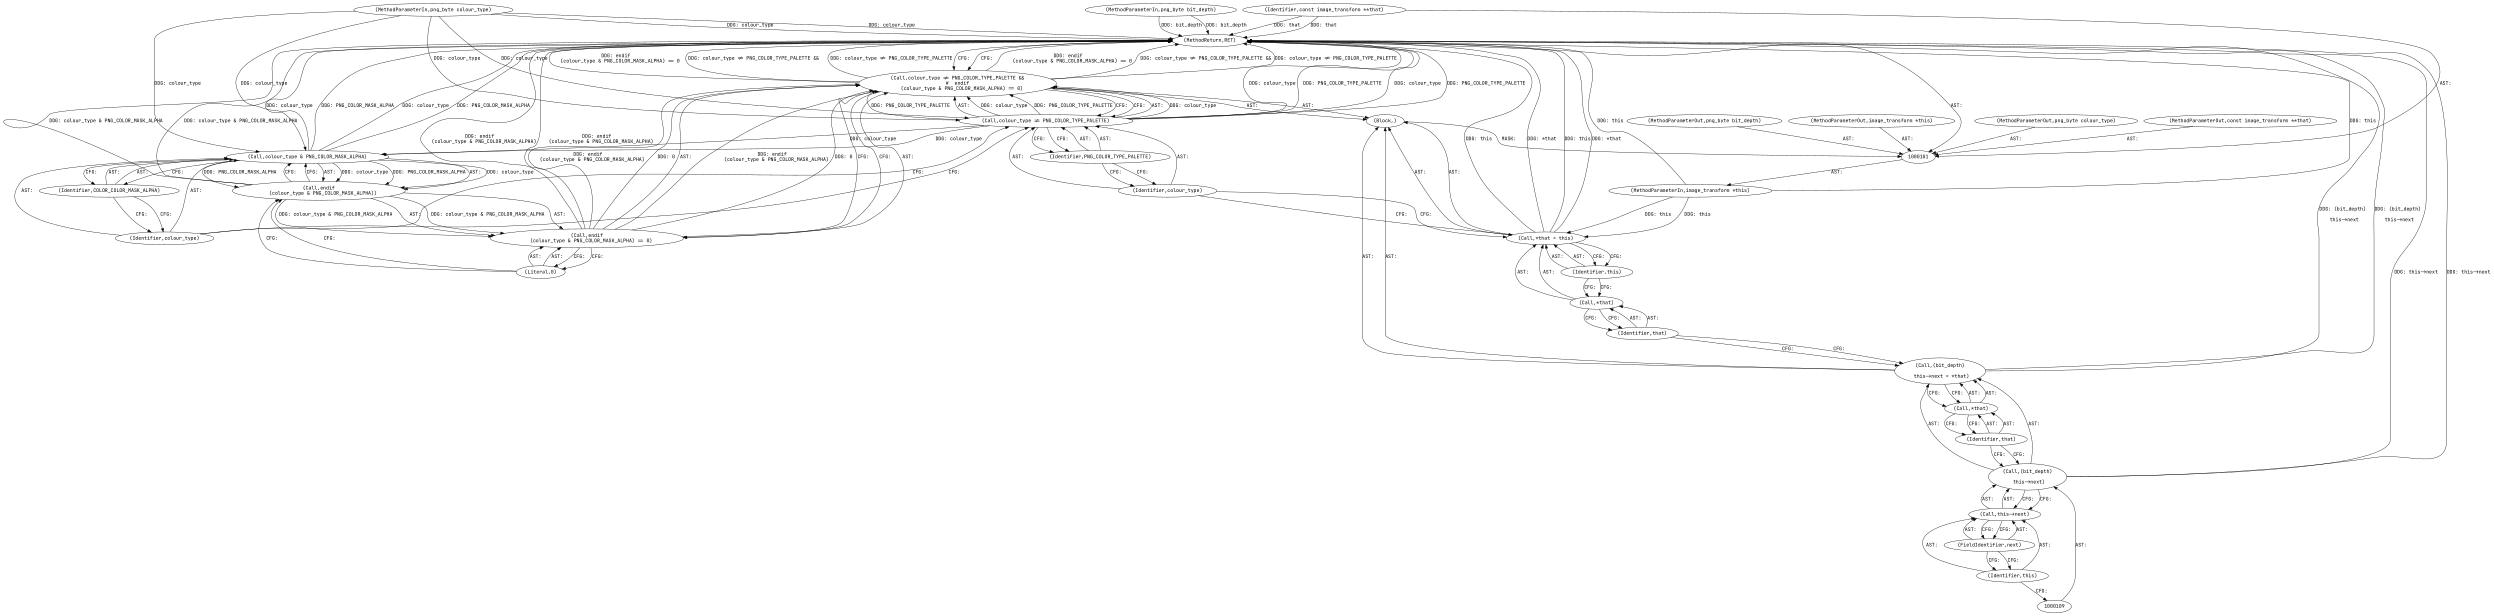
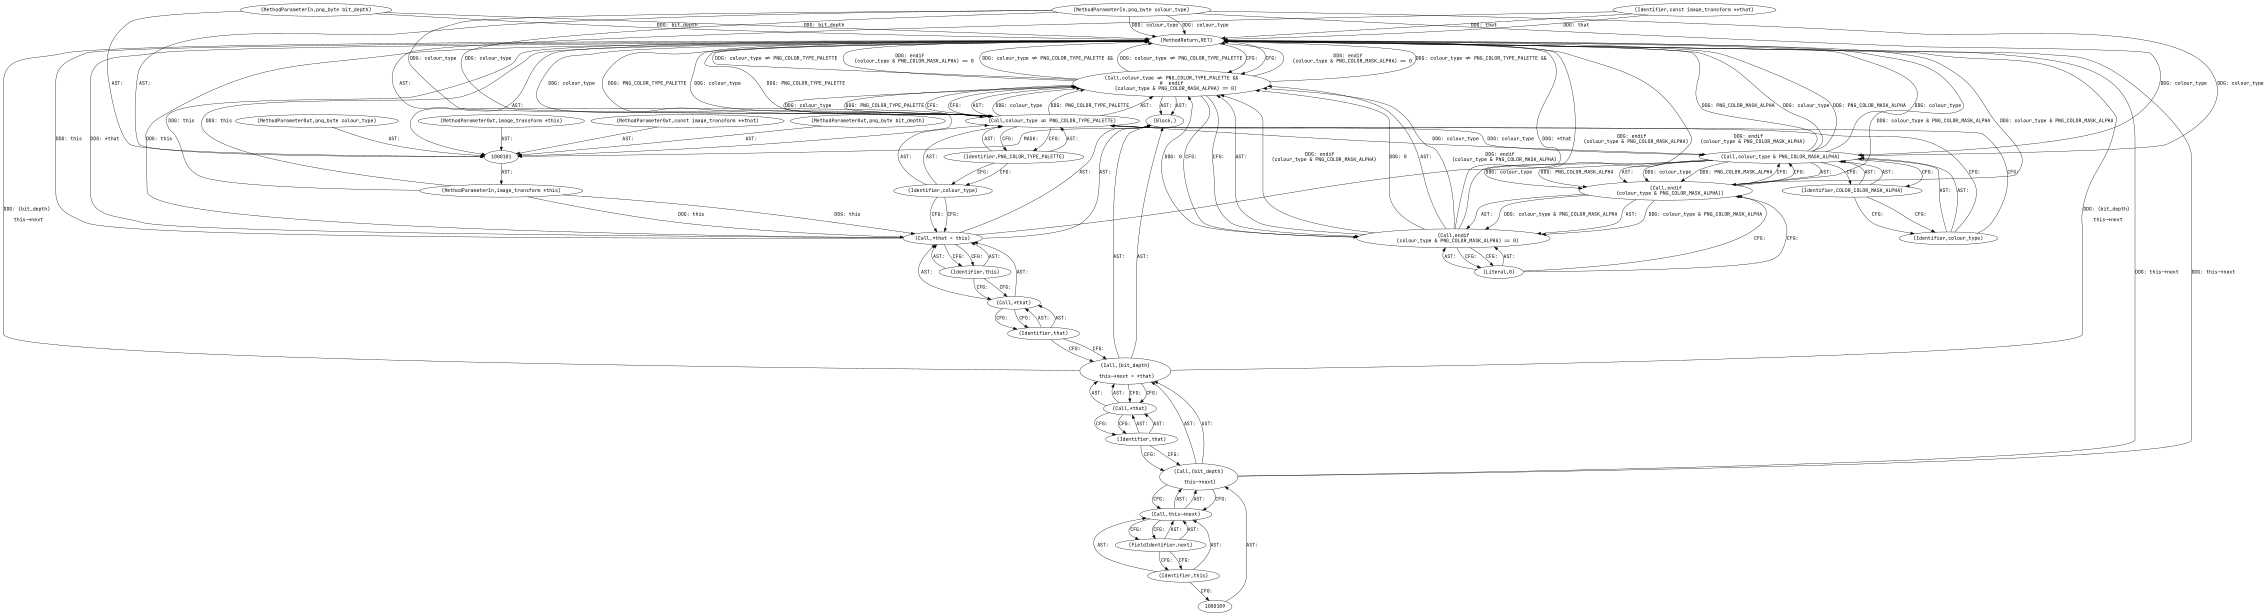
edge "(MethodParameterIn,png_byte colour_type)" -> "1000101": added, label "AST:"
edge "(MethodParameterIn,png_byte bit_depth)" -> "1000101": added, label "AST:"
